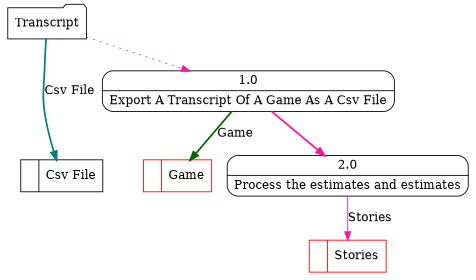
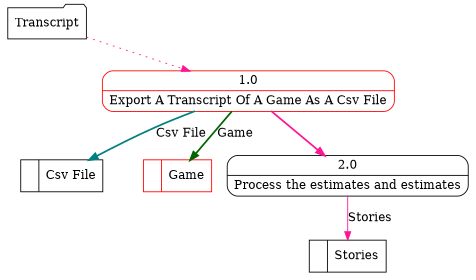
node "1.0": color black -> red
edge "Transcript" -> "Csv File": now "1.0" -> "Csv File"
node "Stories": color red -> black
